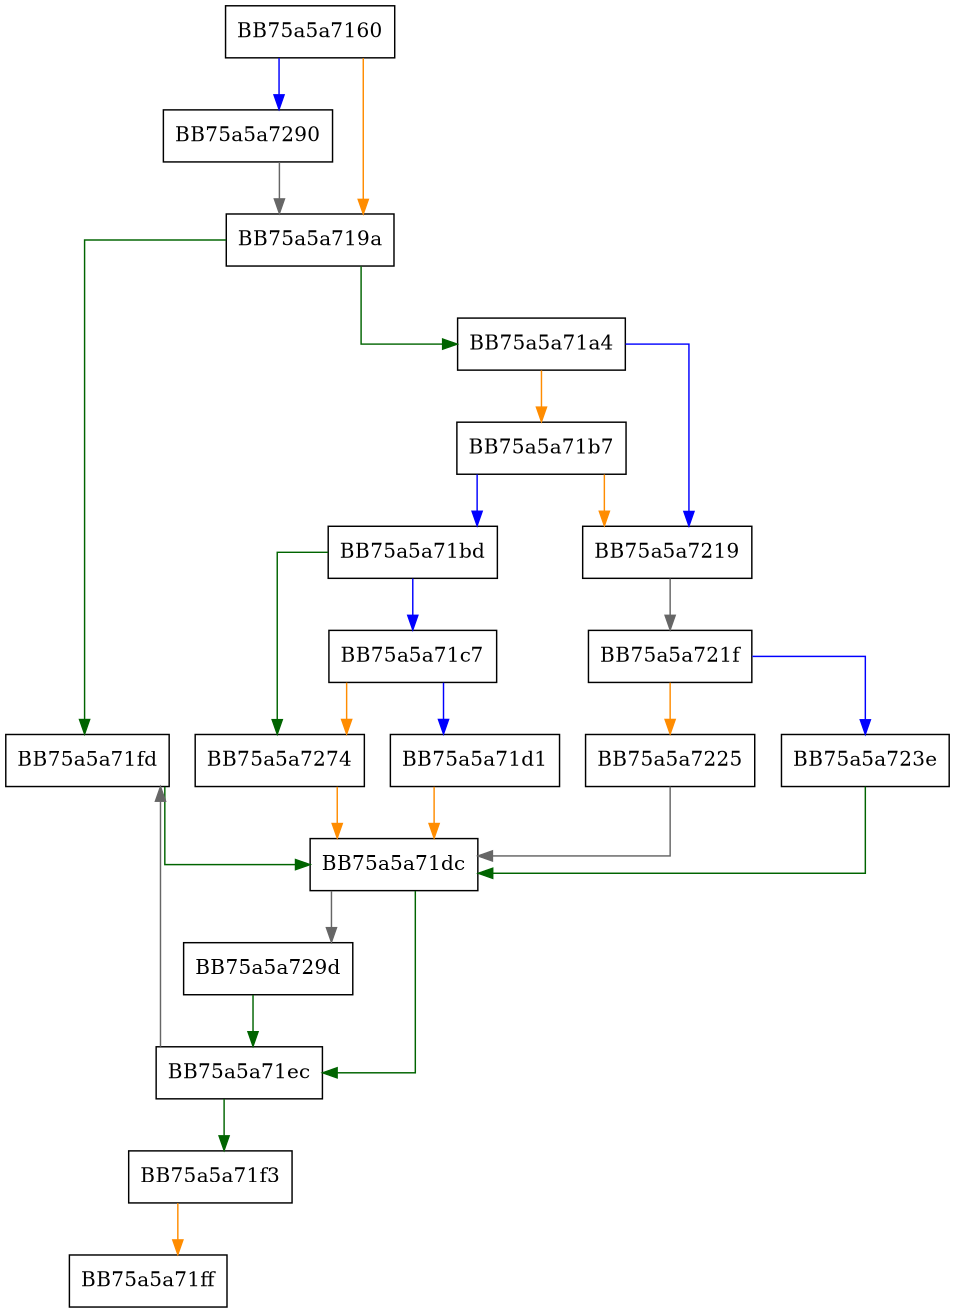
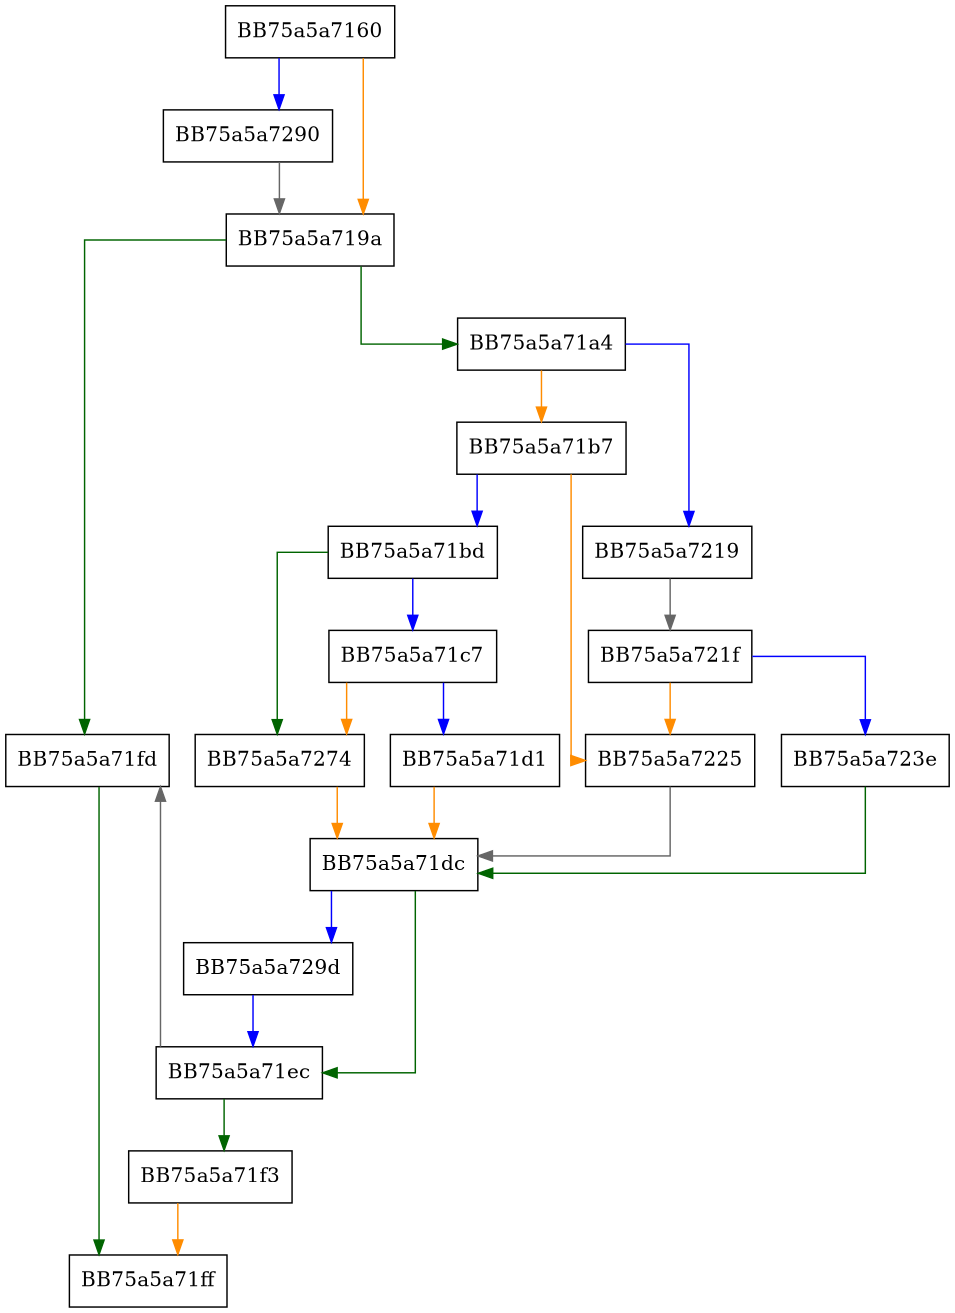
edge "BB75a5a71b7" -> "BB75a5a7219": now "BB75a5a71b7" -> "BB75a5a7225"
edge "BB75a5a71fd" -> "BB75a5a71dc": now "BB75a5a71fd" -> "BB75a5a71ff"
edge "BB75a5a71dc" -> "BB75a5a729d": color gray40 -> blue
edge "BB75a5a729d" -> "BB75a5a71ec": color darkgreen -> blue
